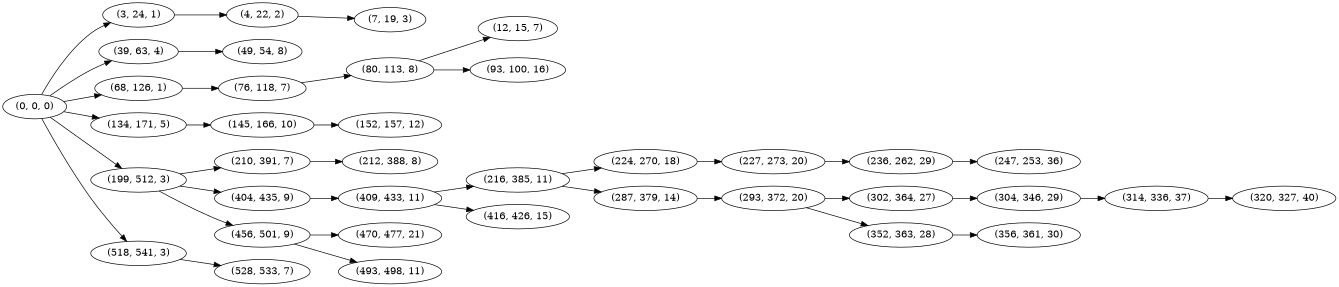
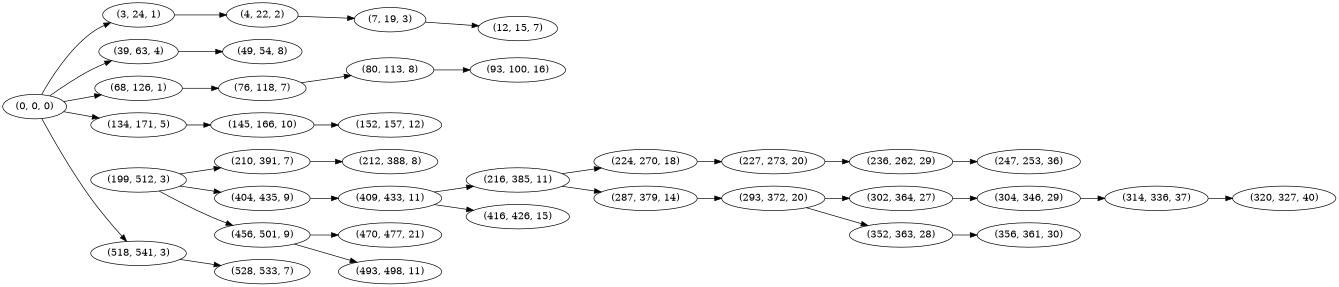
edge "(80, 113, 8)" -> "(12, 15, 7)": now "(7, 19, 3)" -> "(12, 15, 7)"
edge "(0, 0, 0)" -> "(199, 512, 3)": removed
